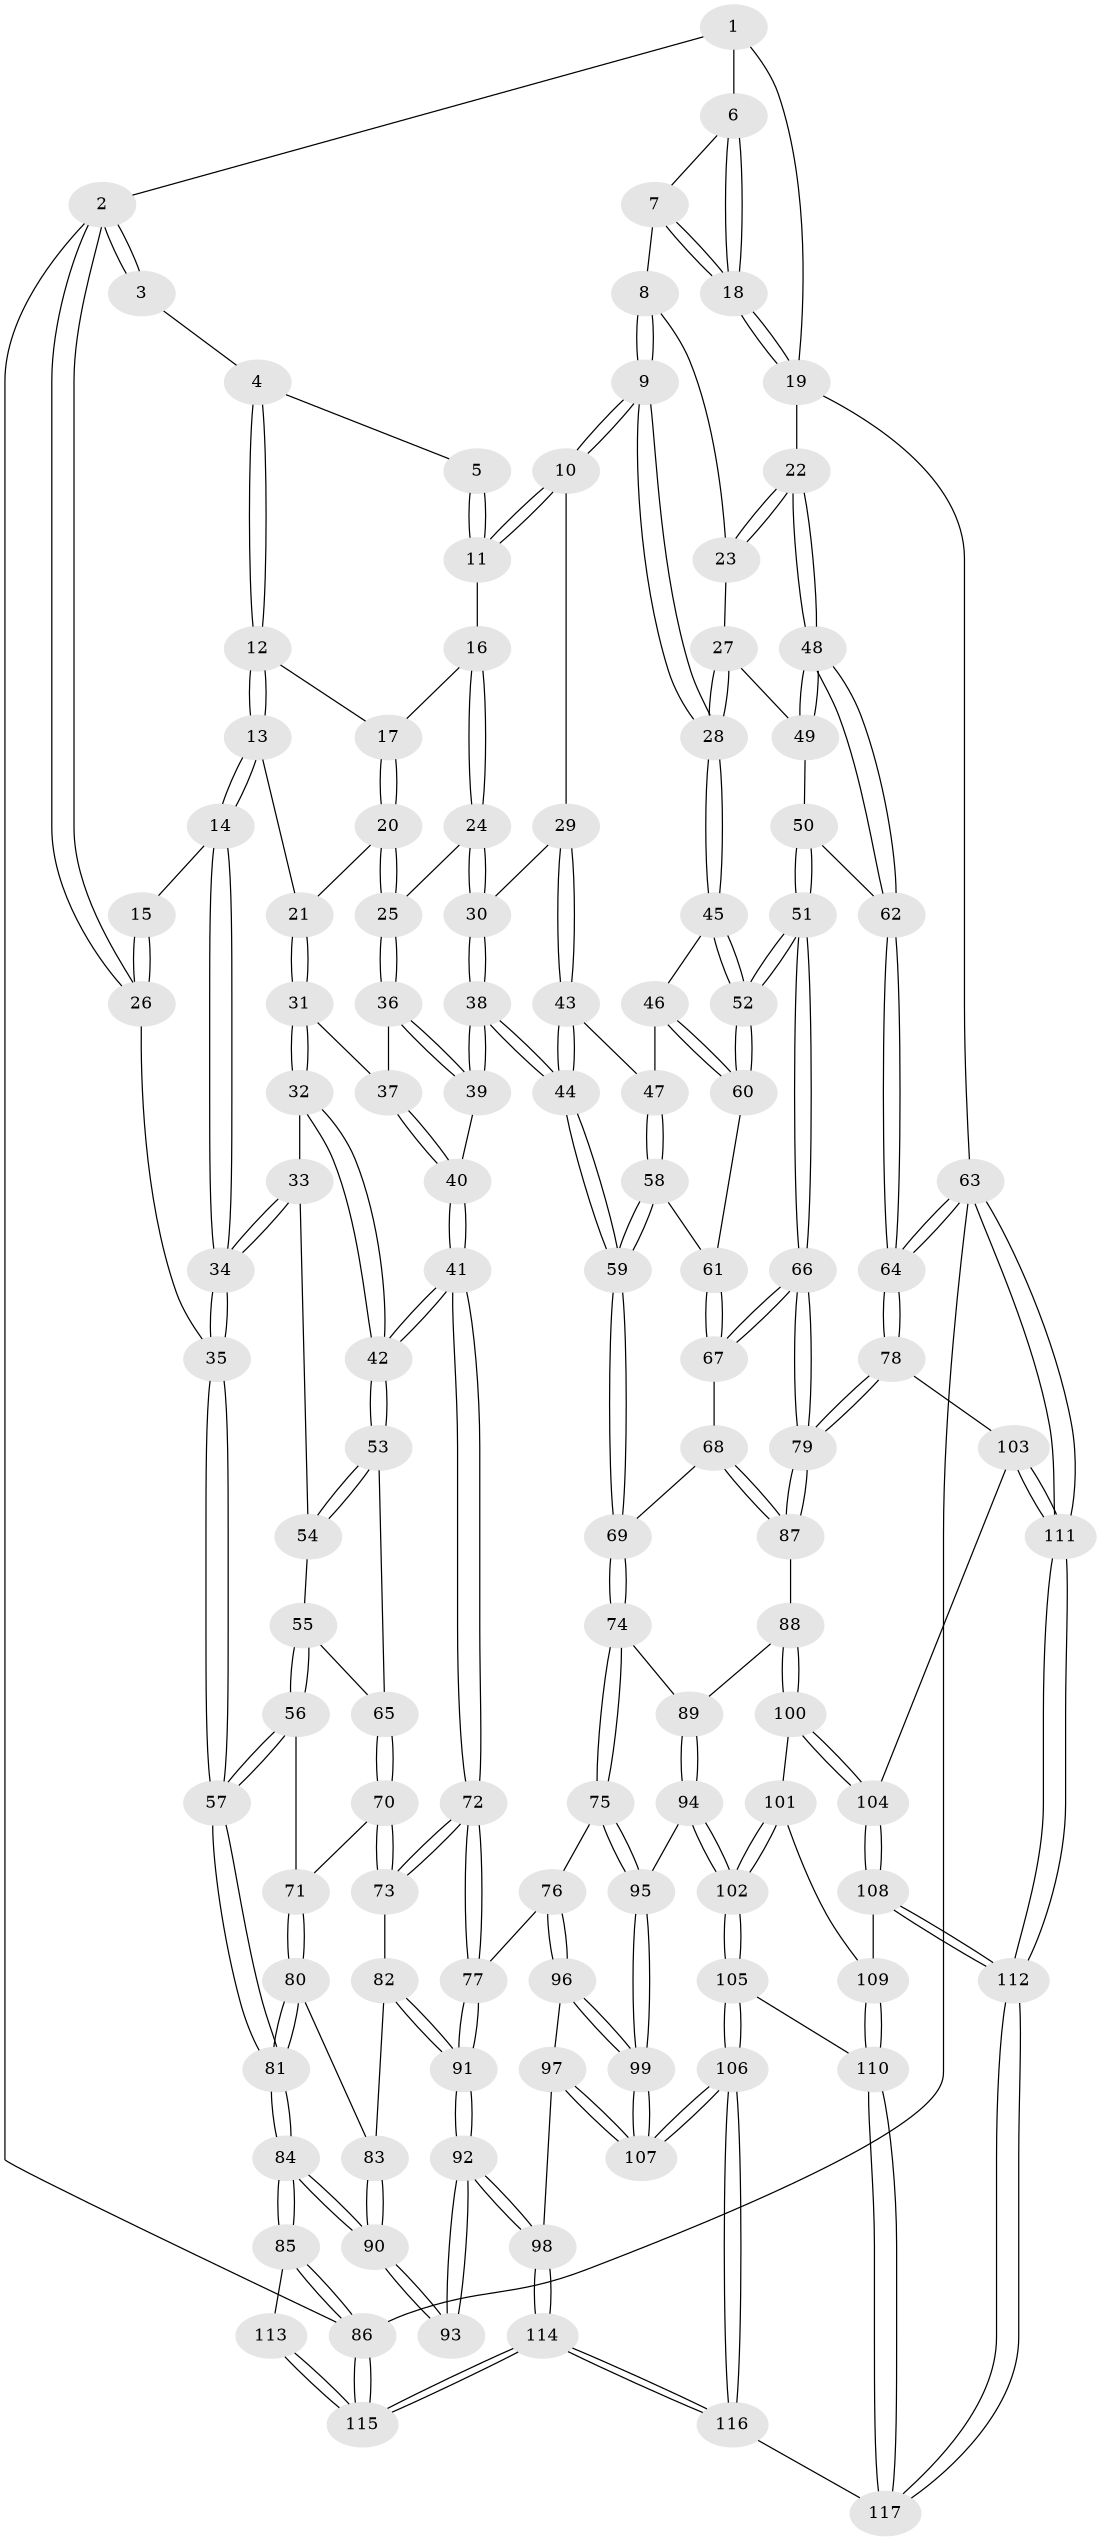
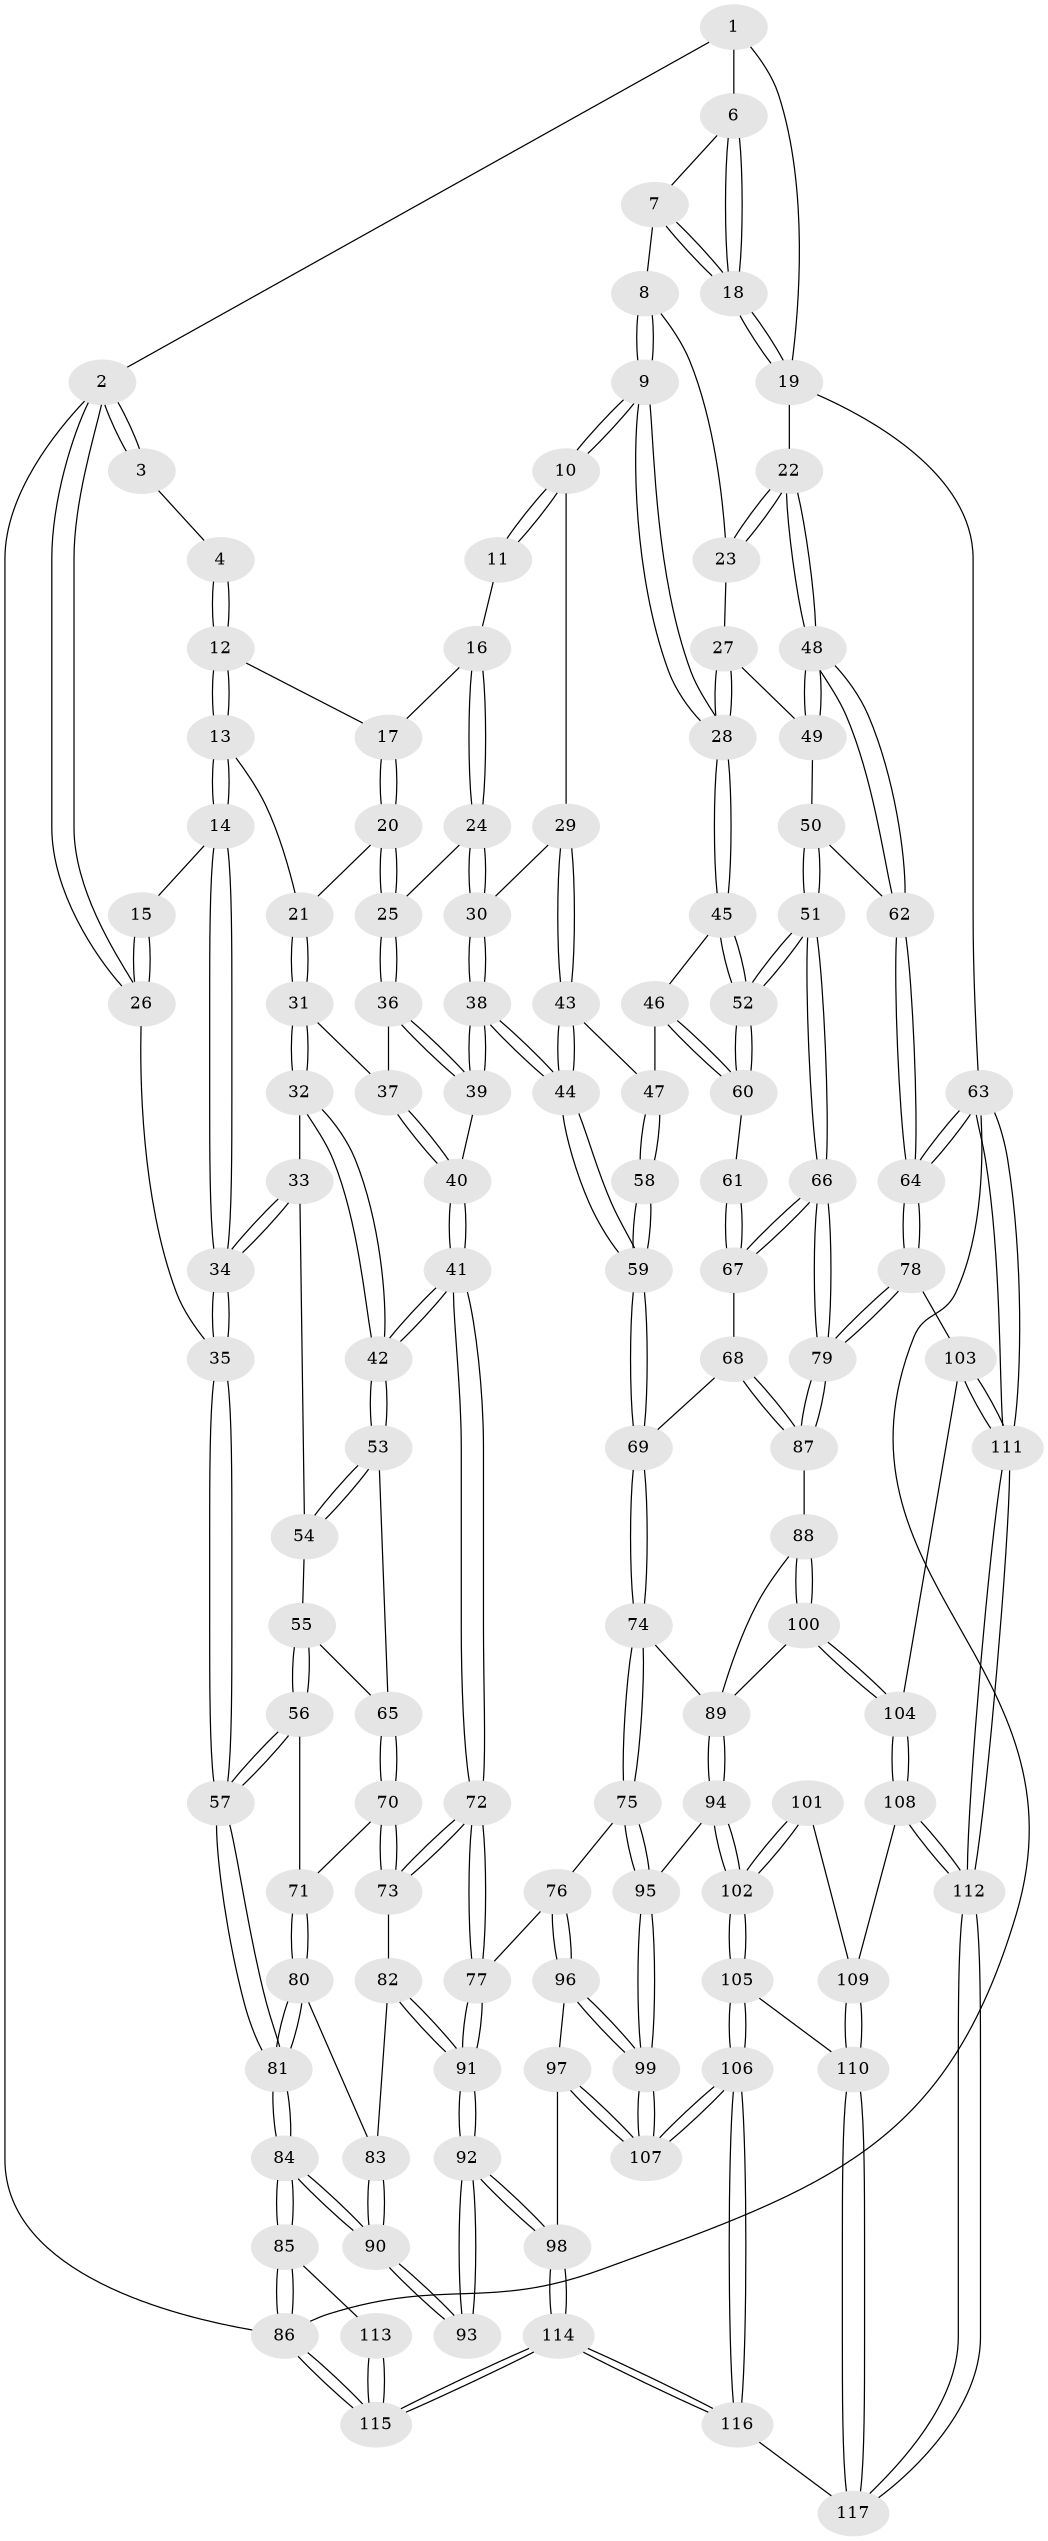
node "5": removed
edge "58" -- "61": removed
edge "100" -- "101": now "100" -- "89"
